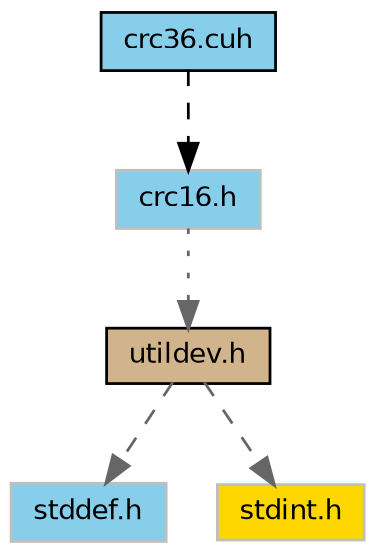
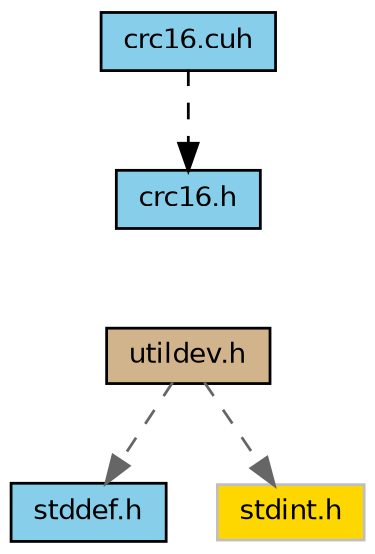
node "crc36.cuh": label "crc36.cuh" -> "crc16.cuh"
node "crc16.h": color grey75 -> black
edge "crc16.h" -> "utildev.h": removed
node "stddef.h": color grey75 -> black
